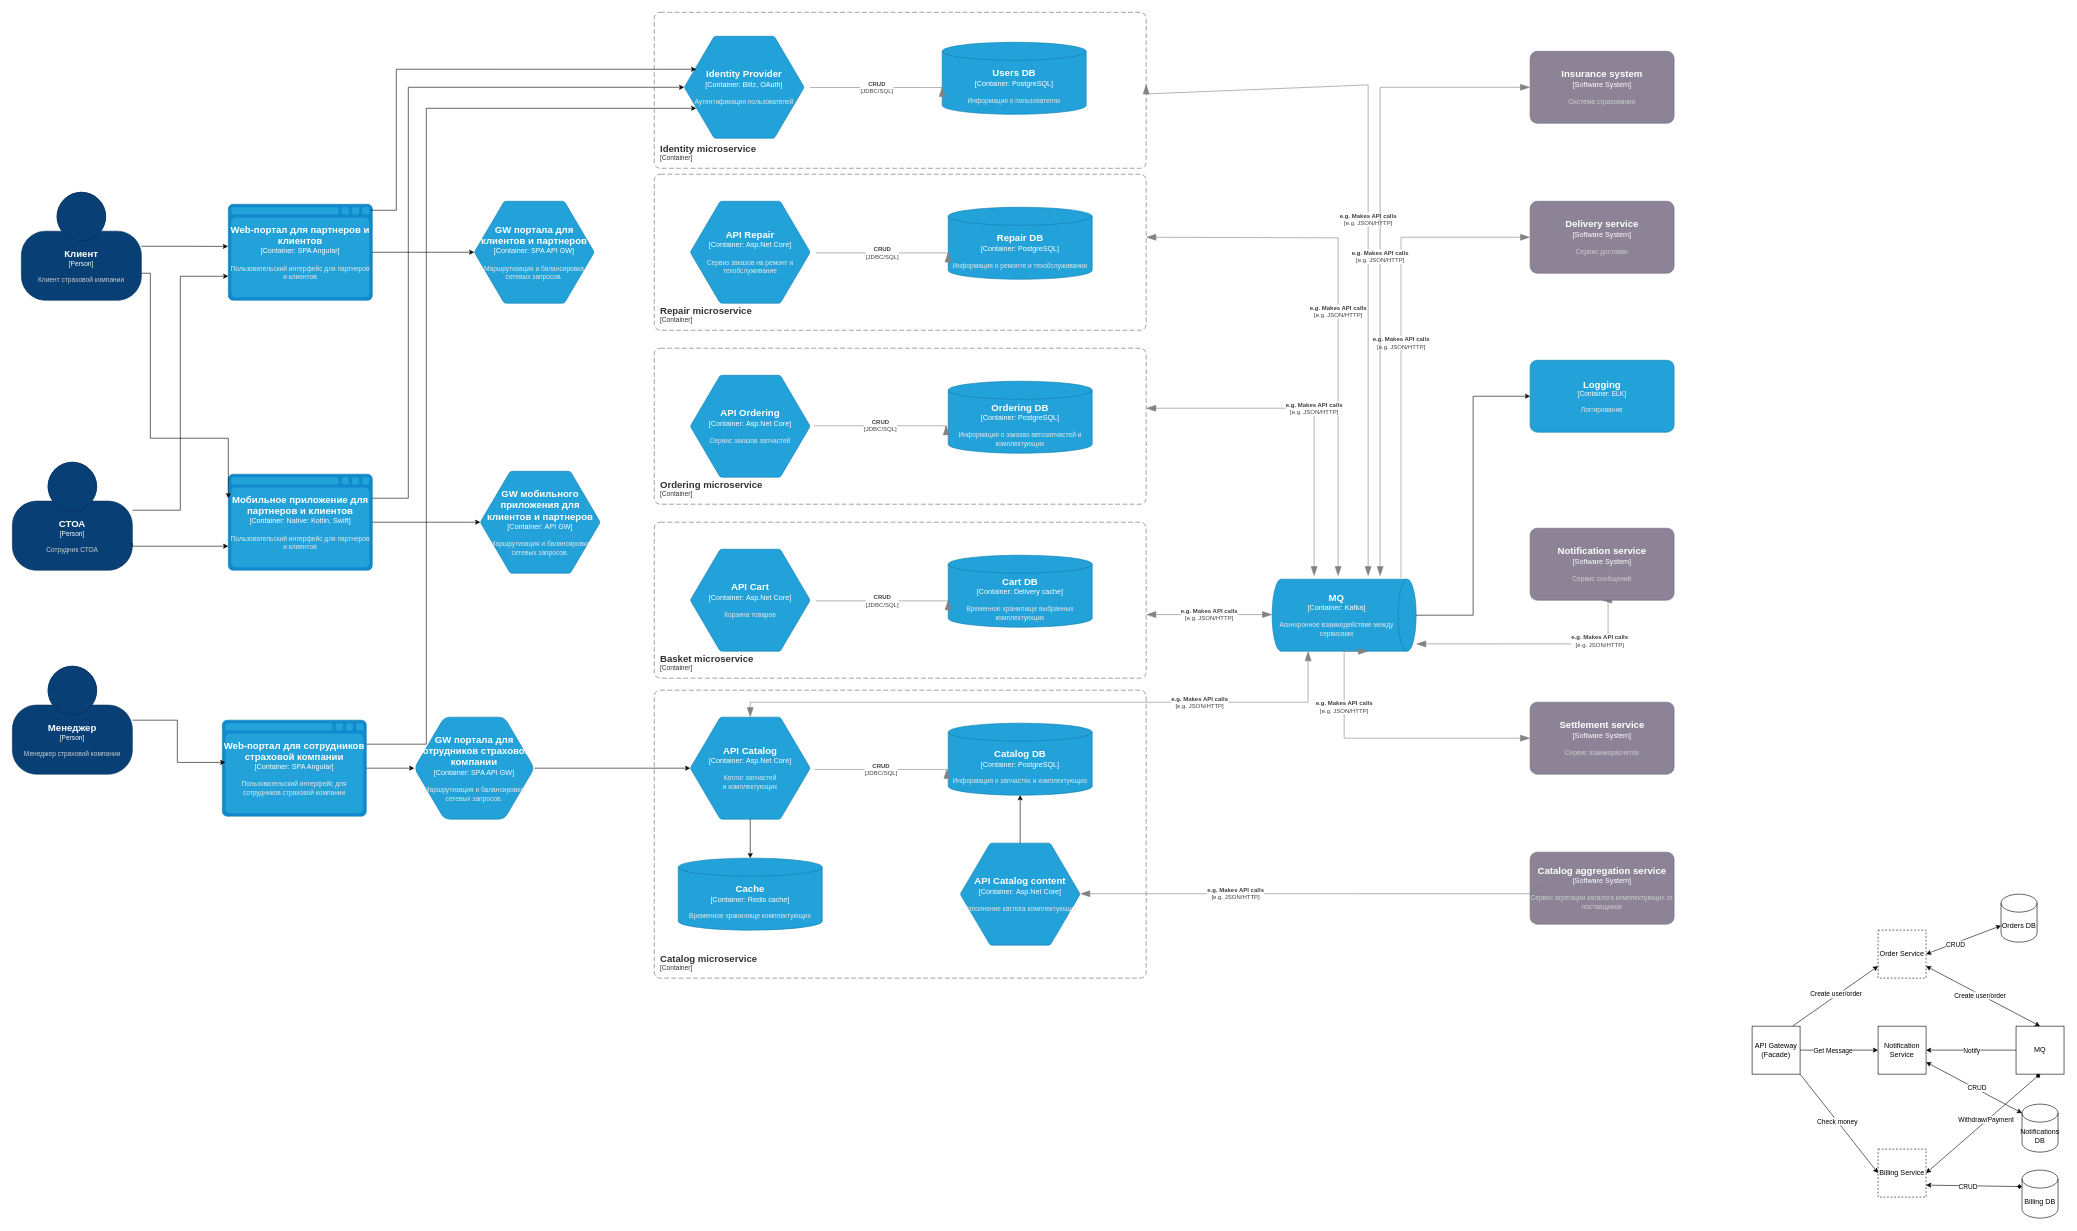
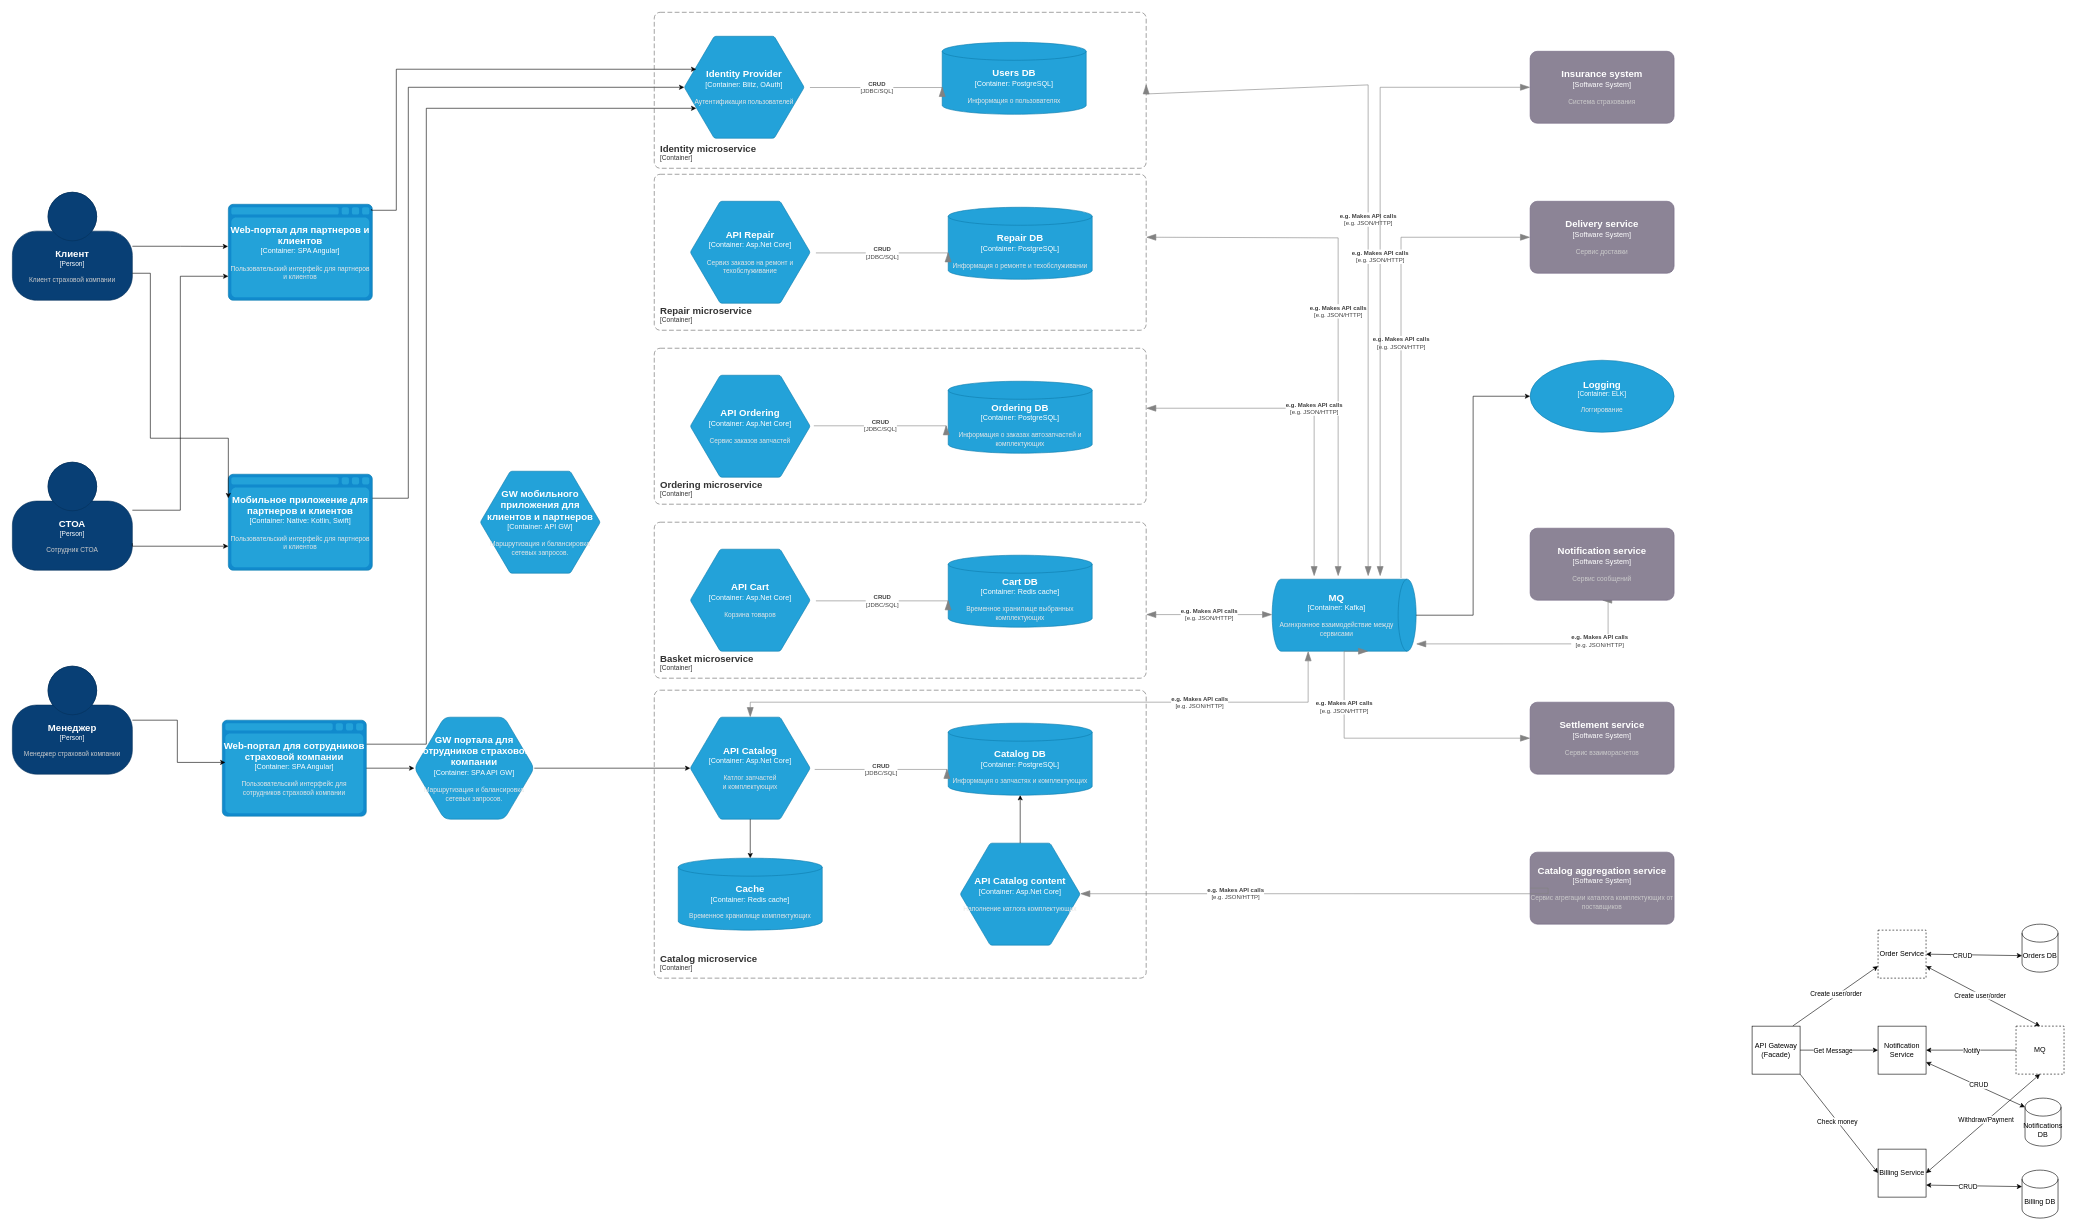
node "Клиент [Person] Клиент страховой компании": moved (81, 246) -> (72, 246)
edge "Web-портал для партнеров и клиентов [Container: SPA Angular] Пользовательский интерфейс для партнеров и клиентов" -> "GW портала для клиентов и партнеров [Container: SPA API GW] Маршрутизация и балансировка сетевых запросов.": removed
node "GW портала для клиентов и партнеров [Container: SPA API GW] Маршрутизация и балансировка сетевых запросов.": removed
node "Logging [Container: ELK] Логгирование": shape rounded rectangle -> ellipse
edge "Мобильное приложение для партнеров и клиентов [Container: Native: Kotlin, Swift] Пользовательский интерфейс для партнеров и клиентов" -> "GW мобильного приложения для клиентов и партнеров [Container: API GW] Маршрутизация и балансировка сетевых запросов.": removed
node "Cart DB [Container: Delivery cache] Временное хранилище выбранных комплектующих": label "Cart DB [Container: Delivery cache] Временное хранилище выбранных комплектующих" -> "Cart DB [Container: Redis cache] Временное хранилище выбранных комплектующих"
node "Orders DB": moved (2019, 918) -> (2040, 948)
node "MQ": style solid -> dashed
edge "MQ" -- "Billing Service": arrowhead diamond -> classic
node "Notifications DB": moved (2040, 1128) -> (2043, 1122)
node "Billing Service": style dashed -> solid
edge "Billing Service" -- "Billing DB": arrowhead diamond -> classic
